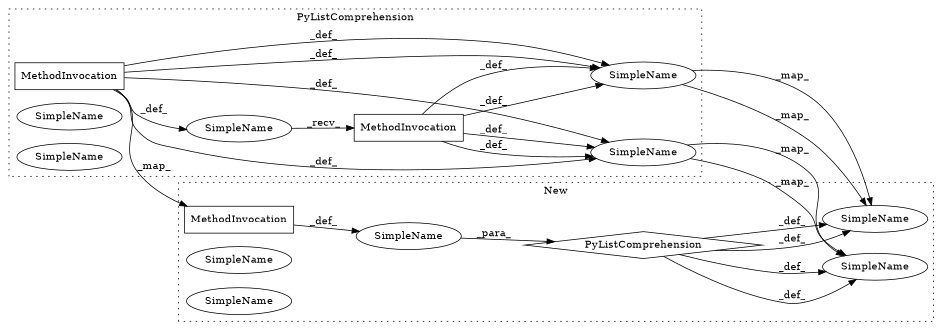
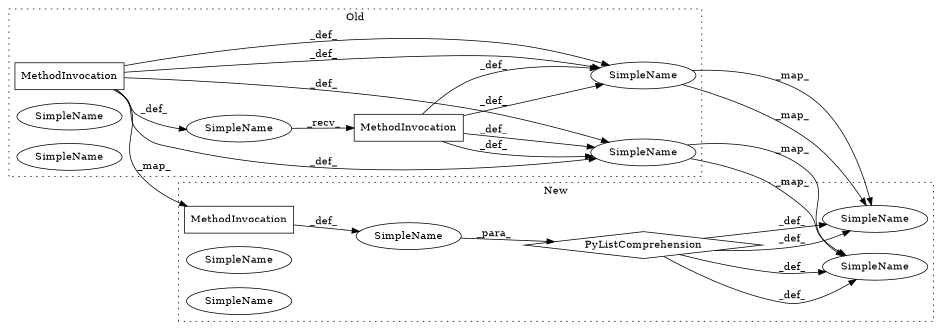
cluster "PyListComprehension": label "PyListComprehension" -> "Old"
